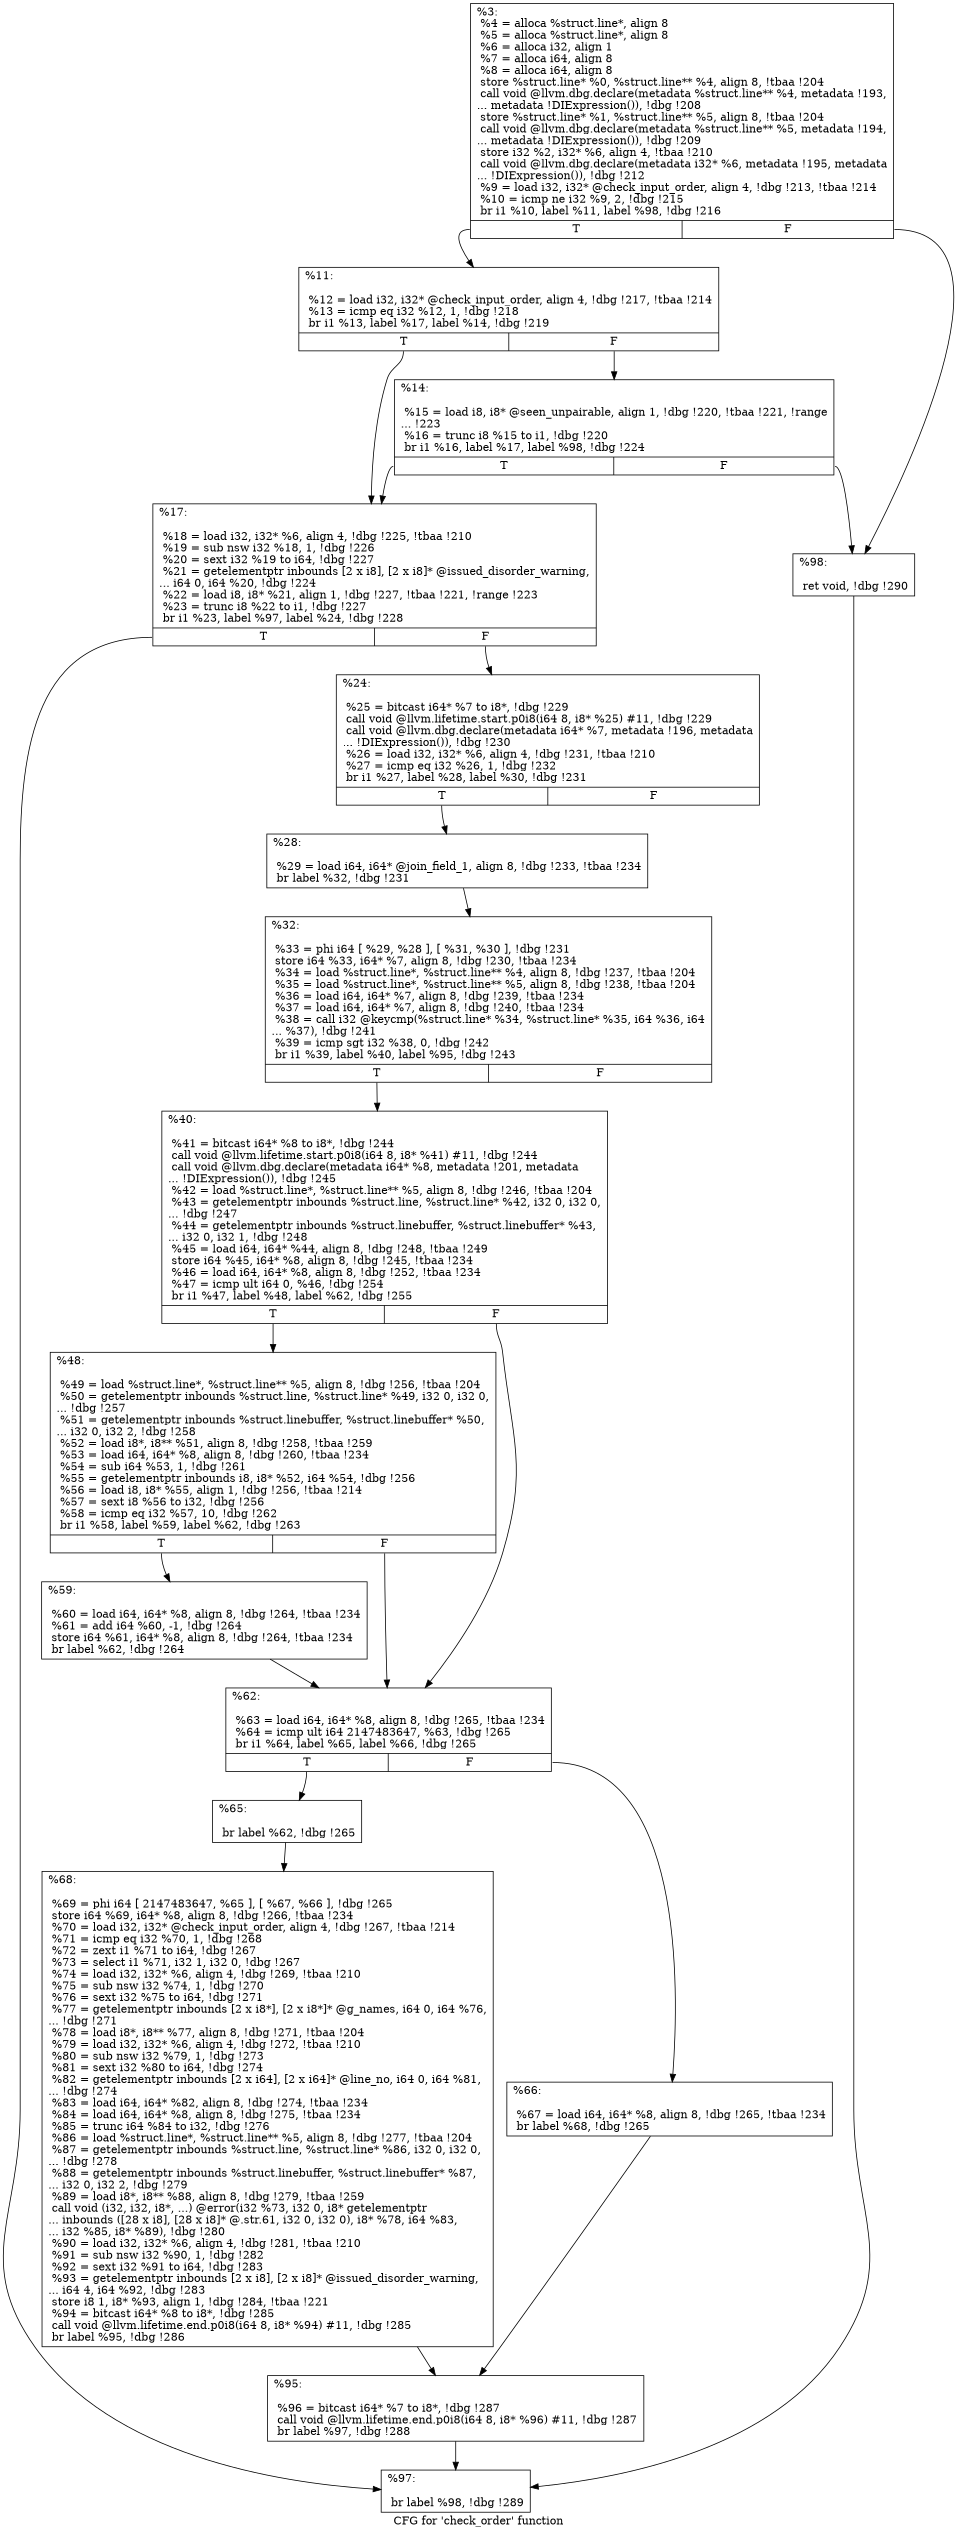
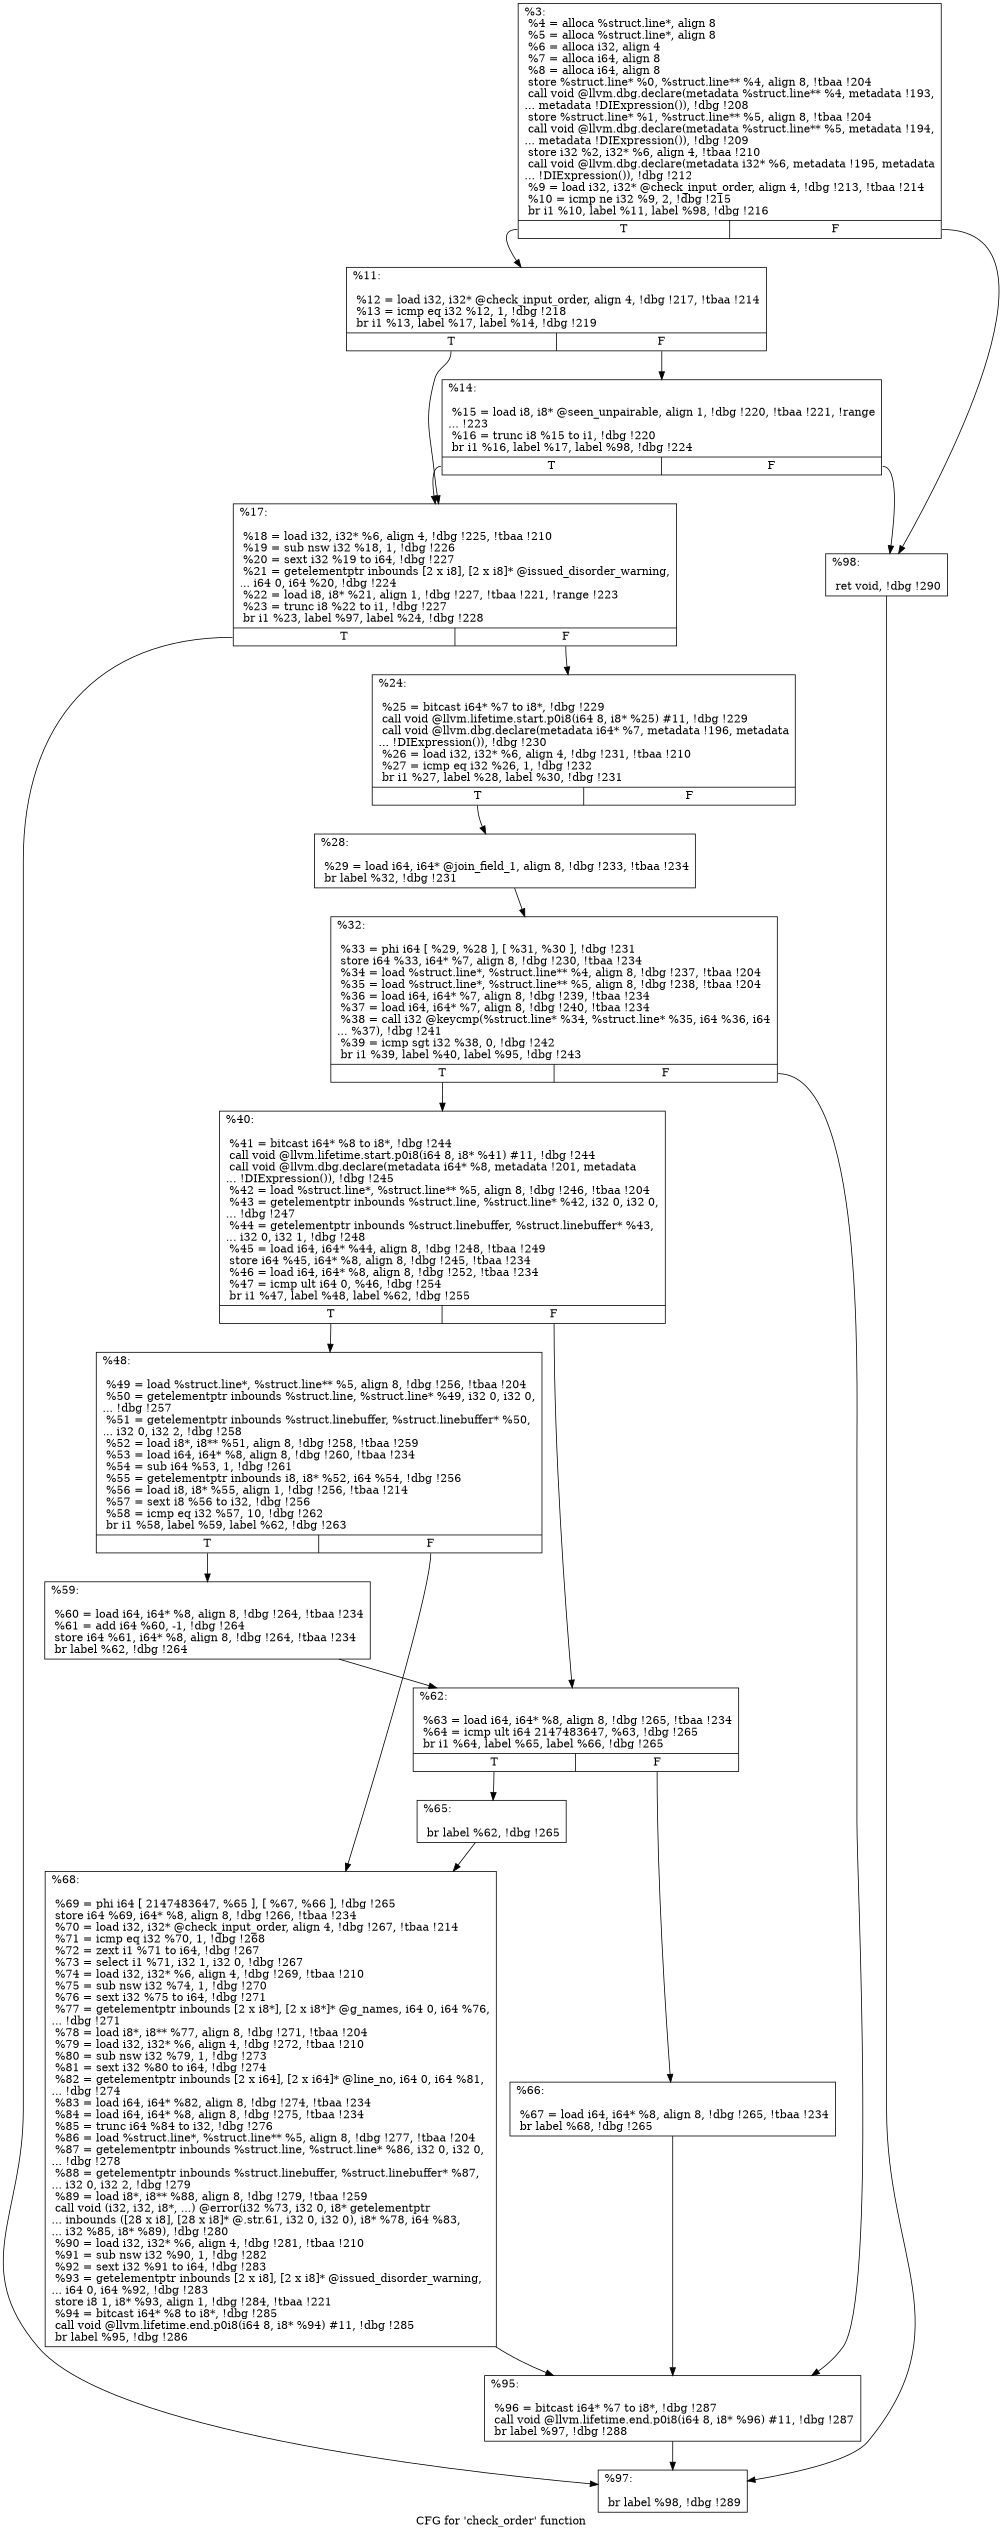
node "%3:": text "%6 = alloca i32, align 1" -> "%6 = alloca i32, align 4"
edge "%48:" -> "%62:": now "%48:" -> "%68:"
edge "%32:" -> "%95:": added
node "%68:": text "... i64 4, i64 %92, !dbg !283" -> "... i64 0, i64 %92, !dbg !283"
